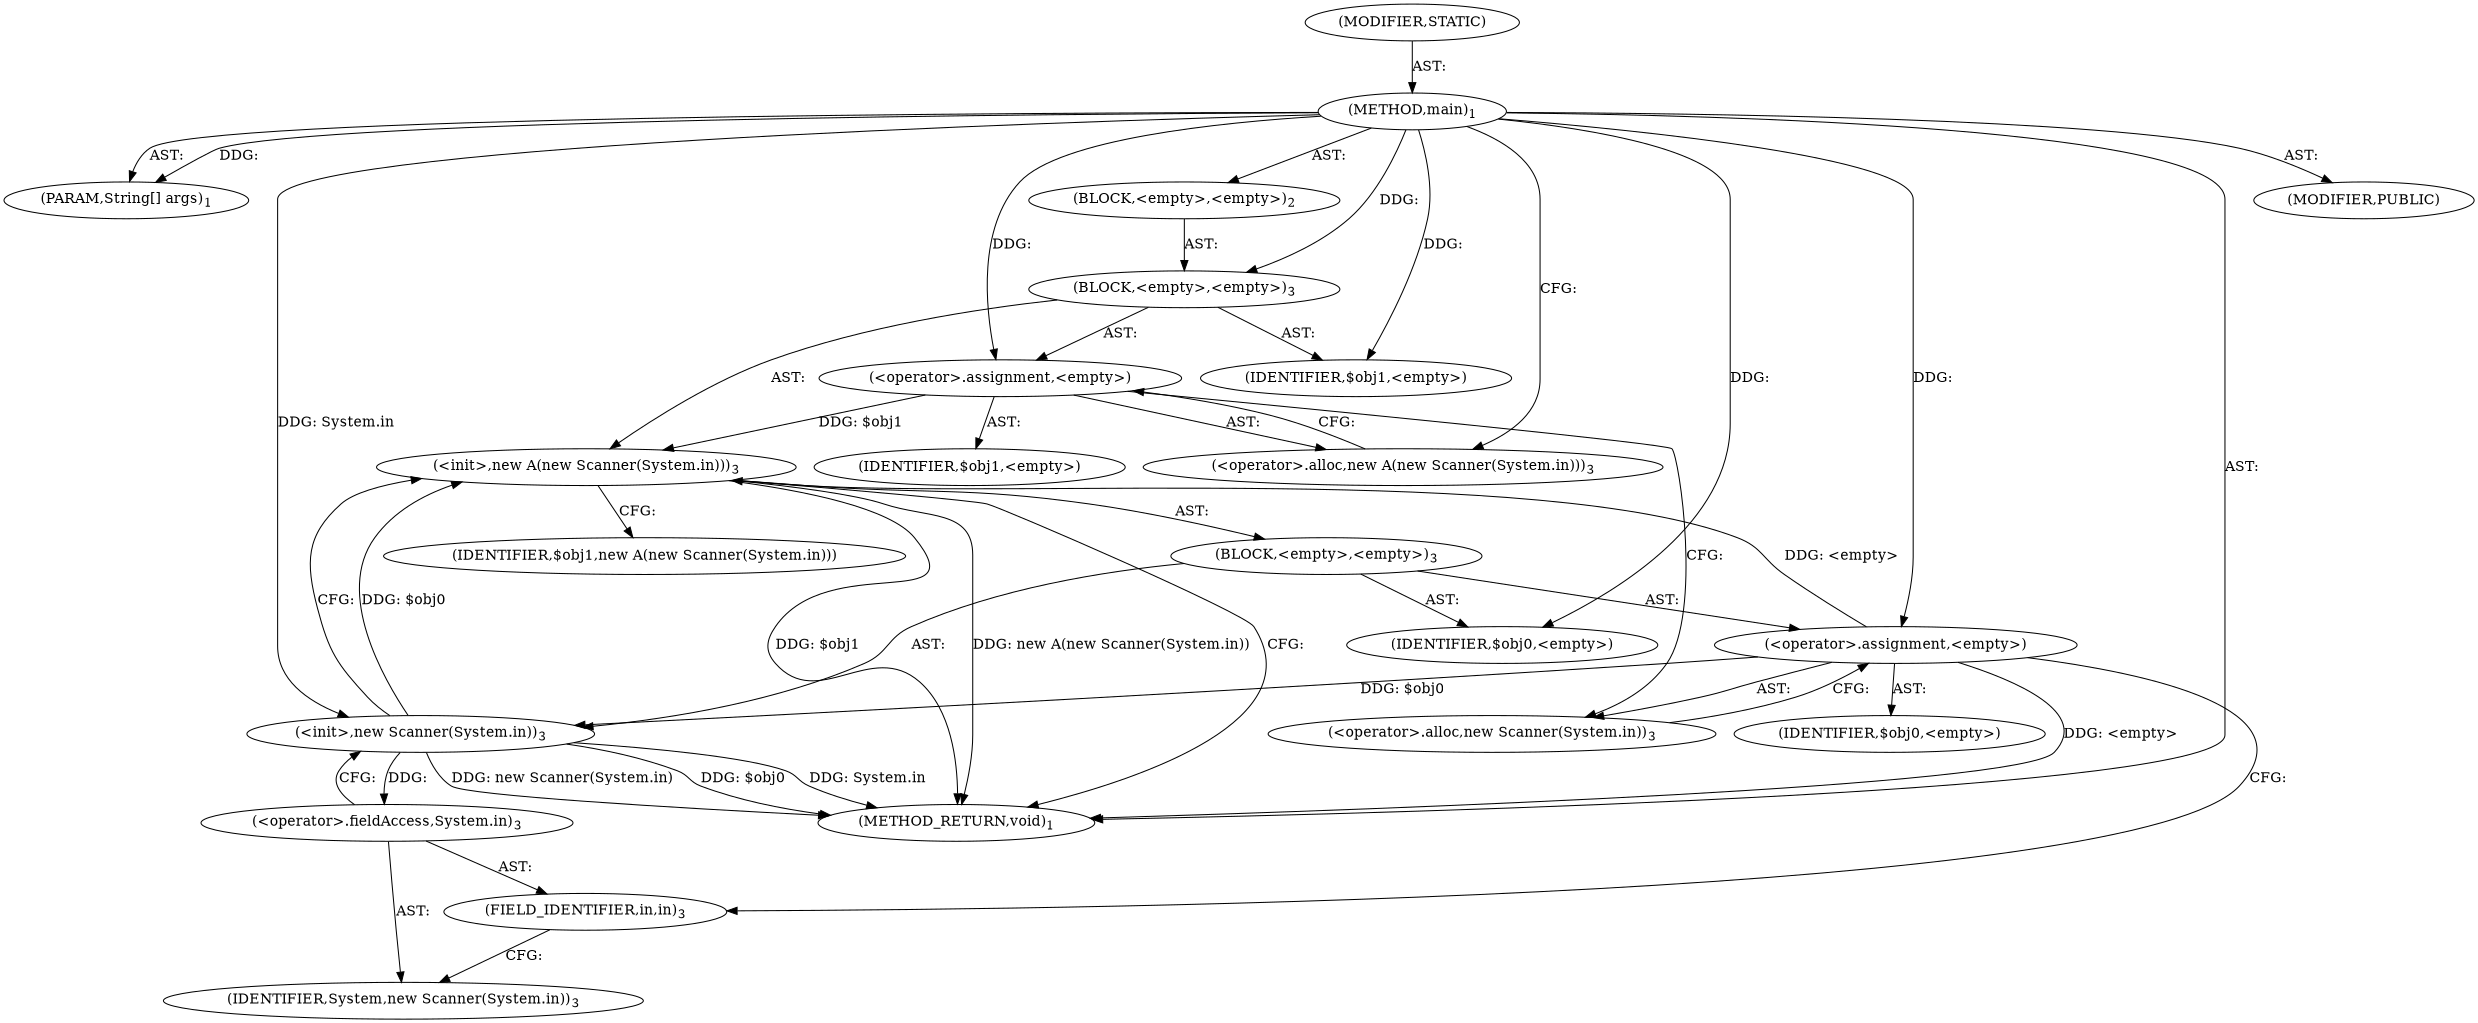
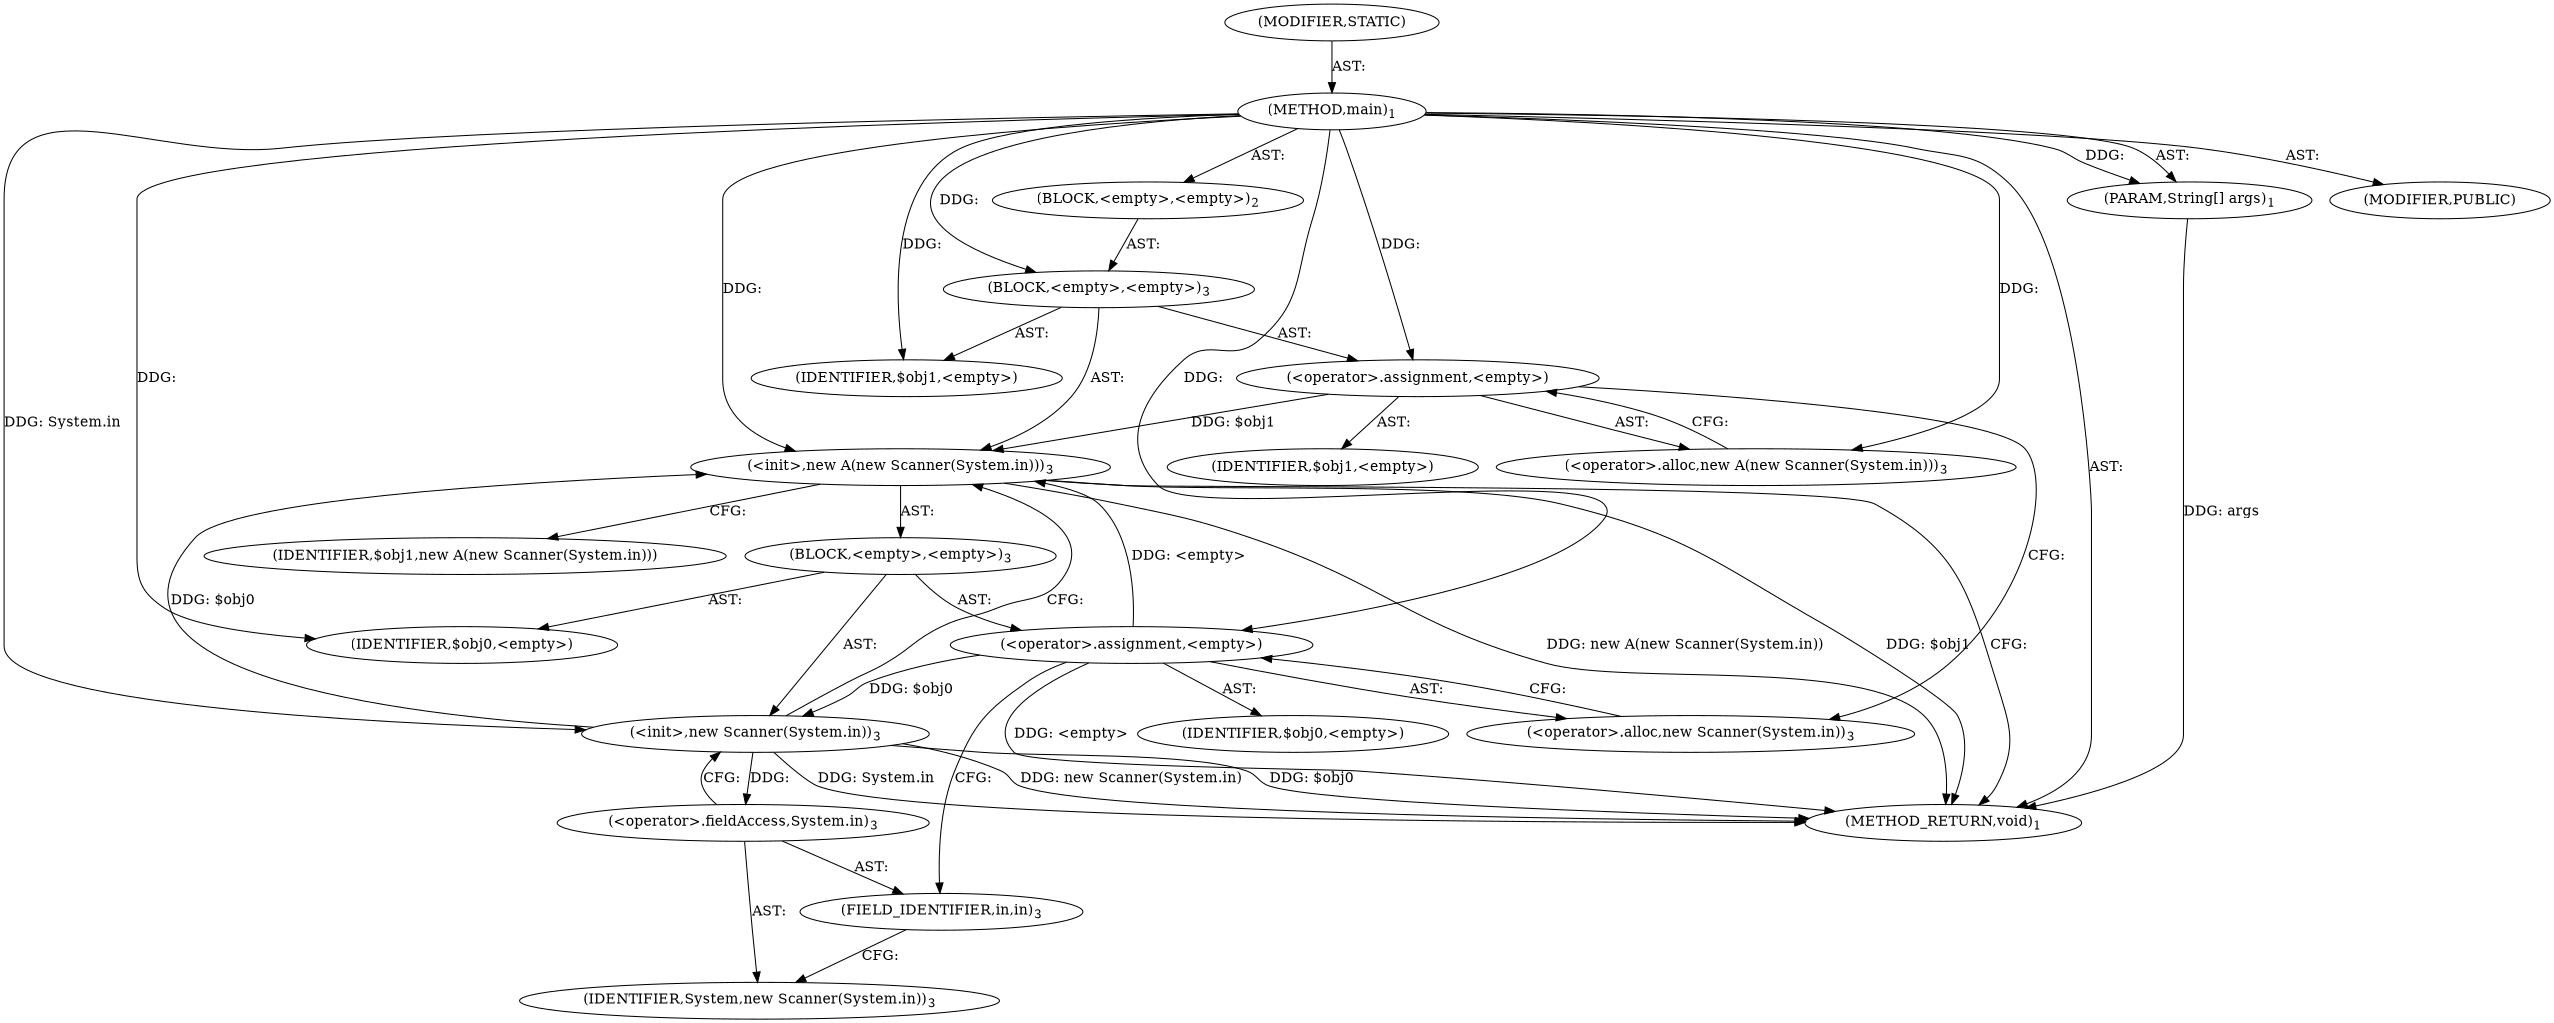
edge "(METHOD,main)" -> "(<init>,new A(new Scanner(System.in)))": added, label "DDG:"
edge "(METHOD,main)" -> "(<operator>.alloc,new A(new Scanner(System.in)))": label "CFG: " -> "DDG: "
edge "(PARAM,String[] args)" -> "(METHOD_RETURN,void)": added, label "DDG: args"
